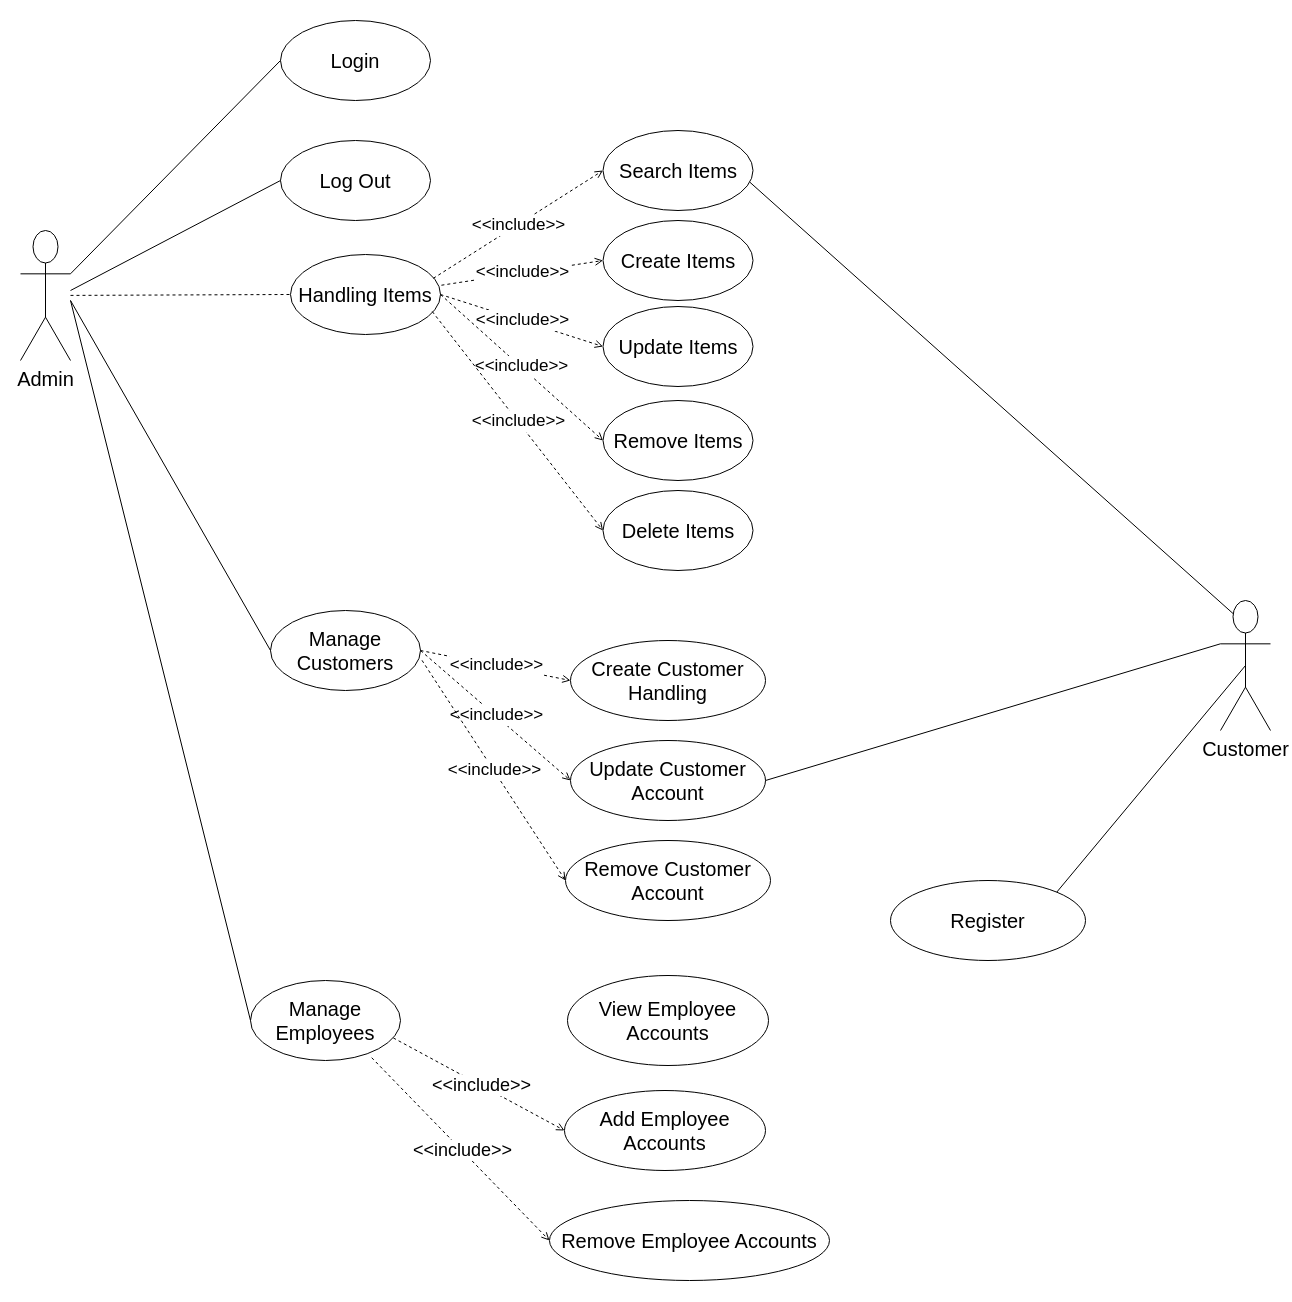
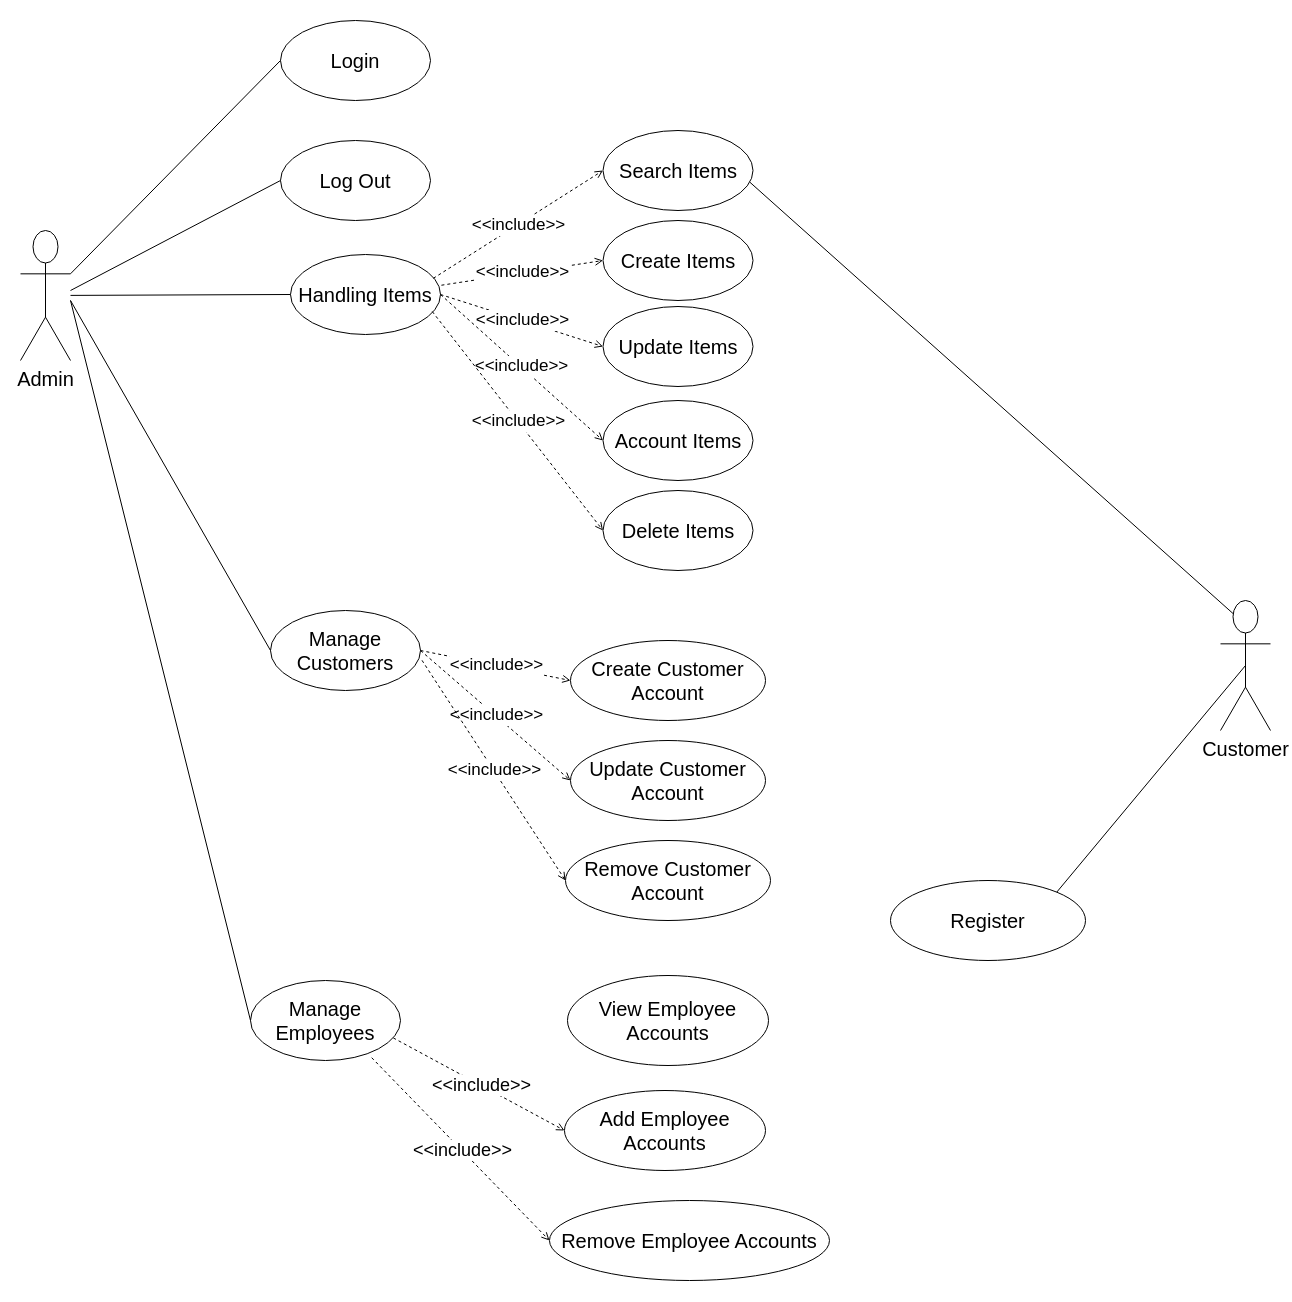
edge "Handling Items" -- "Admin": style dashed -> solid
node "Remove Items": label "Remove Items" -> "Account Items"
node "Create Customer Handling": label "Create Customer Handling" -> "Create Customer Account"
edge "Customer" -- "Update Customer Account": removed
